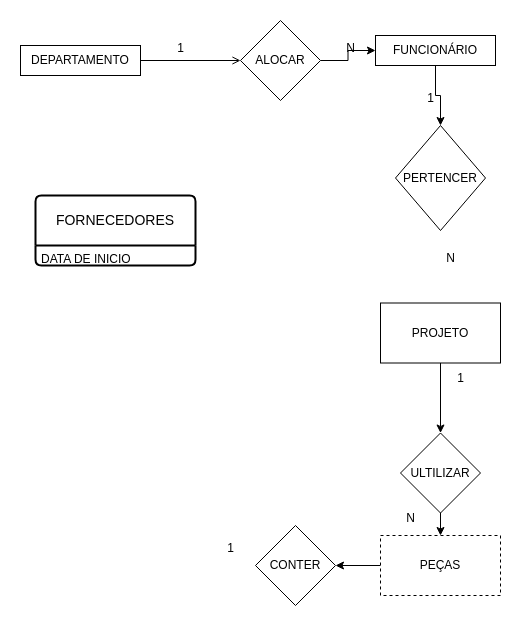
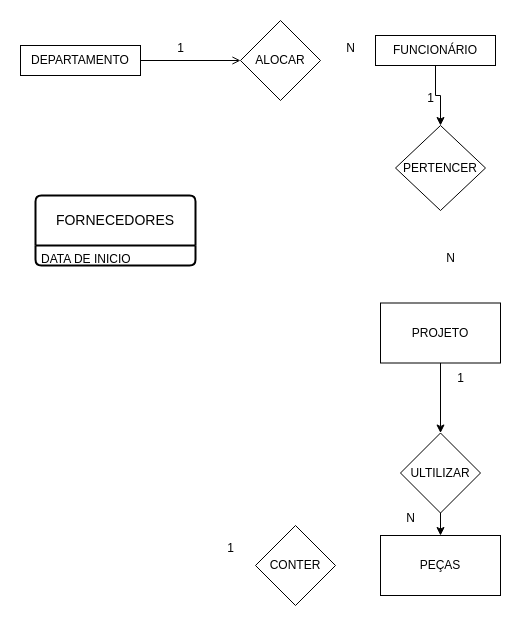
edge "ALOCAR" -> "FUNCIONÁRIO": removed
node "PERTENCER": size 90x105 -> 90x85
edge "PEÇAS" -> "CONTER": removed
node "PEÇAS": style dashed -> solid
